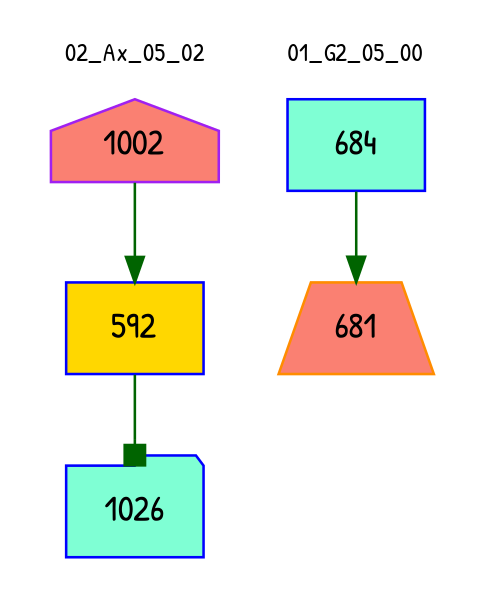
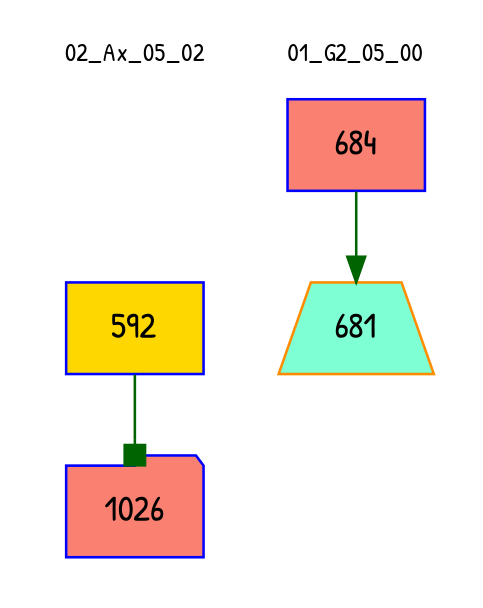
node "1002": removed
node "684": fillcolor aquamarine -> salmon
node "681": fillcolor salmon -> aquamarine
node "1026": fillcolor aquamarine -> salmon
